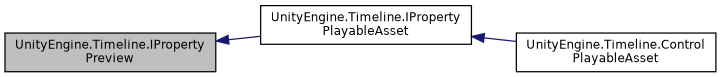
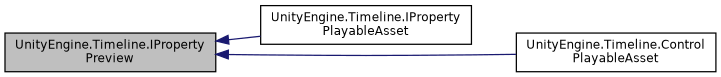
edge "UnityEngine.Timeline.Control PlayableAsset" -> "UnityEngine.Timeline.IProperty PlayableAsset": now "UnityEngine.Timeline.Control PlayableAsset" -> "UnityEngine.Timeline.IProperty Preview"
